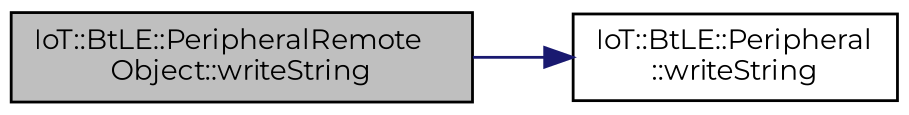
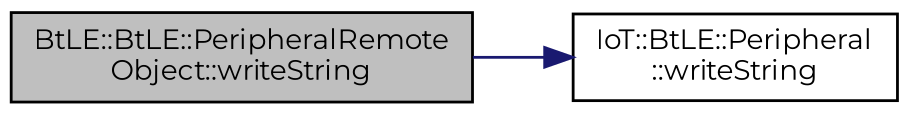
node "IoT::BtLE::PeripheralRemote Object::writeString": label "IoT::BtLE::PeripheralRemote Object::writeString" -> "BtLE::BtLE::PeripheralRemote Object::writeString"
